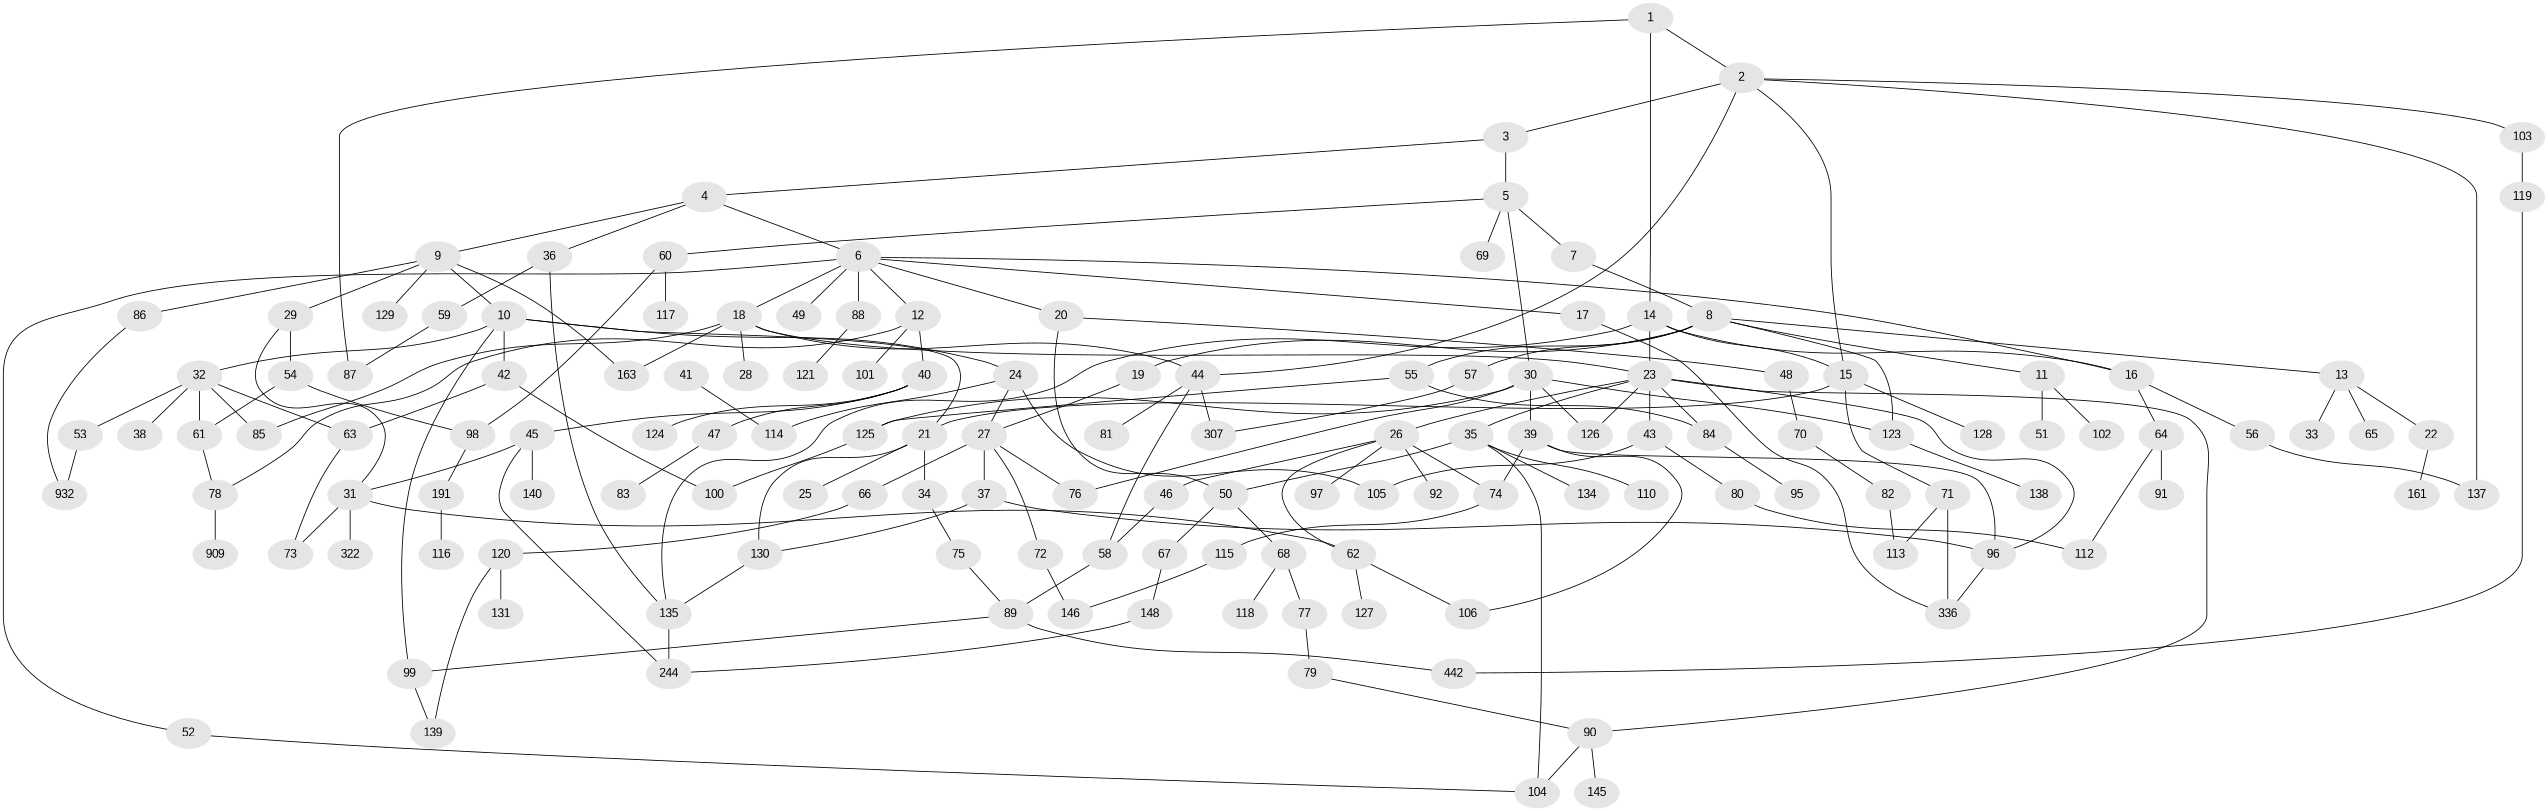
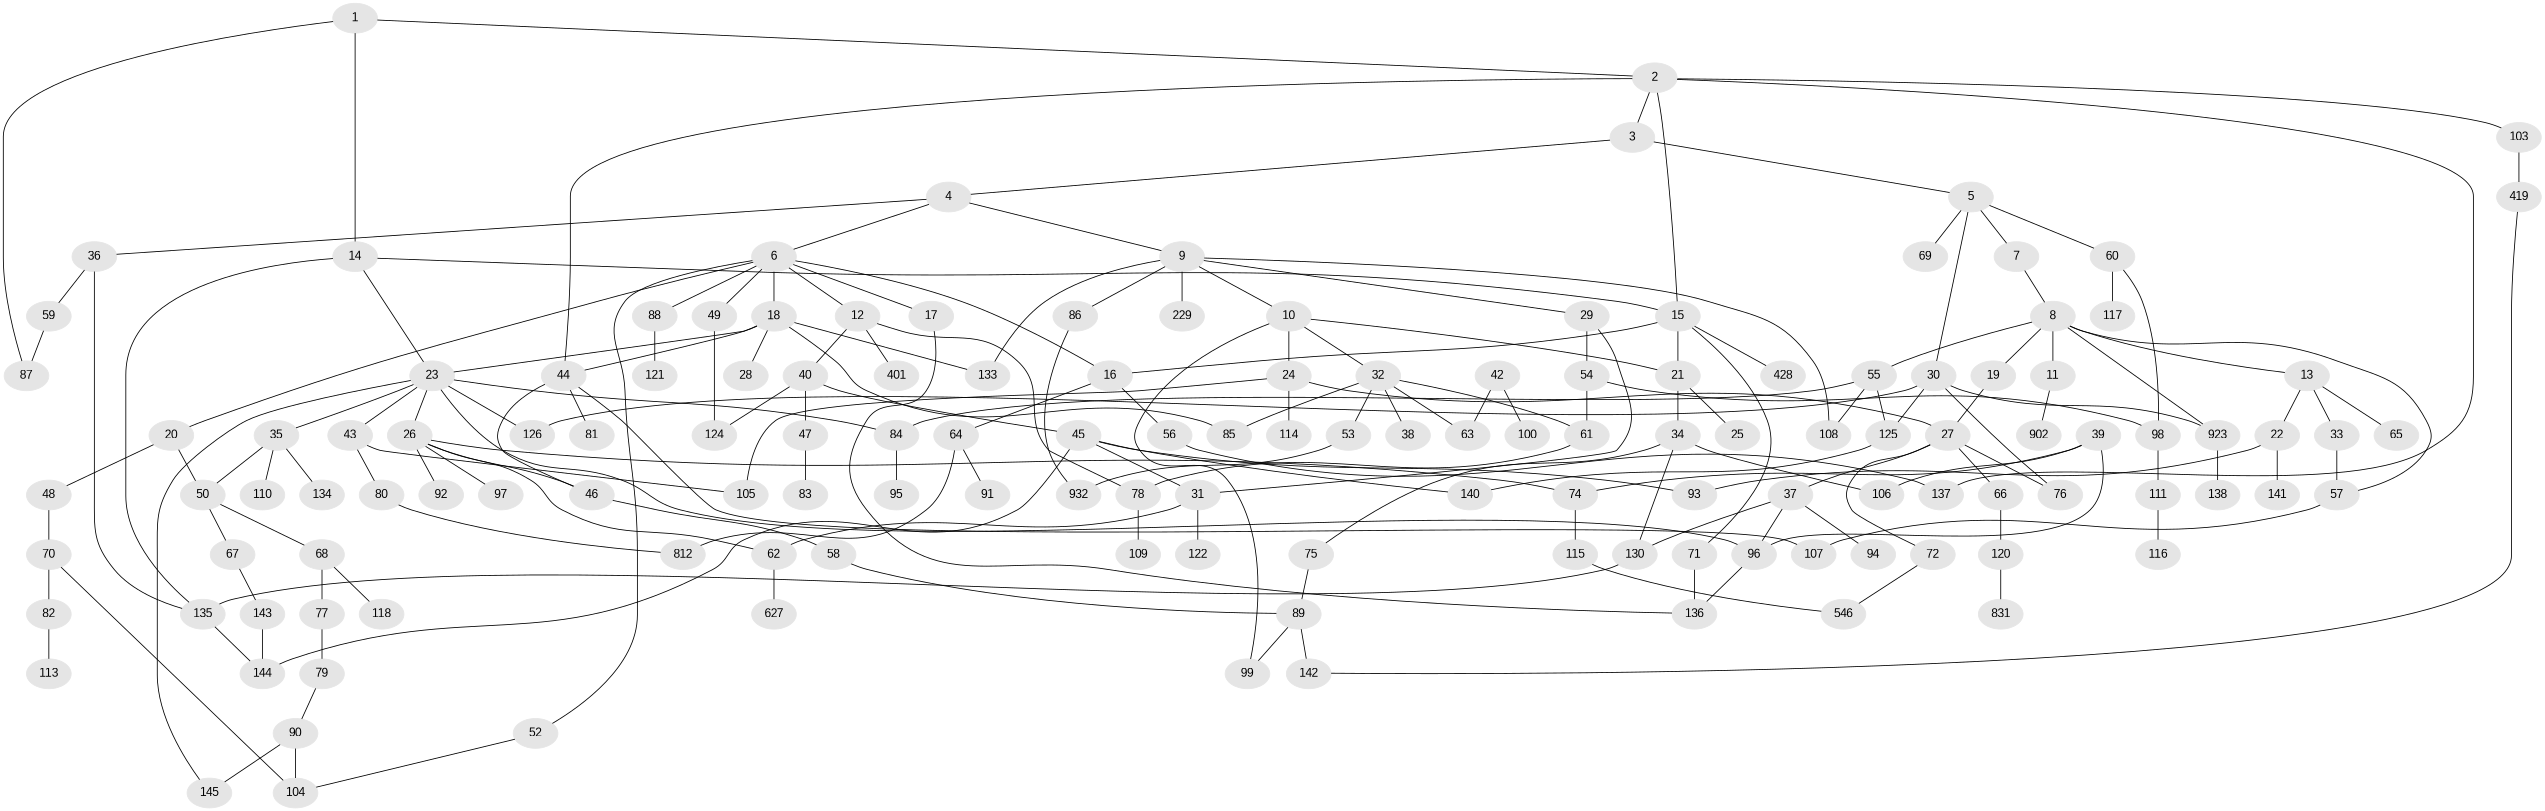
node "119": label "119" -> "419"
node "129": label "129" -> "229"
edge "10" -- "42": removed
edge "14" -- "16": now "15" -- "16"
node "163": label "163" -> "133"
node "41": removed
edge "49" -- "124": added
node "101": label "101" -> "401"
edge "30" -- "39": removed
node "307": label "307" -> "107"
node "108": added
node "123": label "123" -> "923"
node "128": label "128" -> "428"
node "51": removed
node "102": label "102" -> "902"
edge "21" -- "130": now "34" -- "130"
edge "44" -- "58": now "44" -- "46"
edge "33" -- "57": added
edge "125" -- "100": now "125" -- "140"
node "191": label "191" -> "111"
node "93": added
node "161": label "161" -> "141"
edge "71" -- "113": removed
node "909": label "909" -> "109"
node "73": removed
node "322": label "322" -> "122"
node "94": added
node "112": label "112" -> "812"
edge "23" -- "90": now "23" -- "145"
edge "62" -- "106": now "34" -- "106"
edge "35" -- "104": now "70" -- "104"
node "131": label "131" -> "831"
node "146": label "146" -> "546"
node "148": label "148" -> "143"
node "127": label "127" -> "627"
node "336": label "336" -> "136"
node "244": label "244" -> "144"
node "442": label "442" -> "142"
node "139": removed
